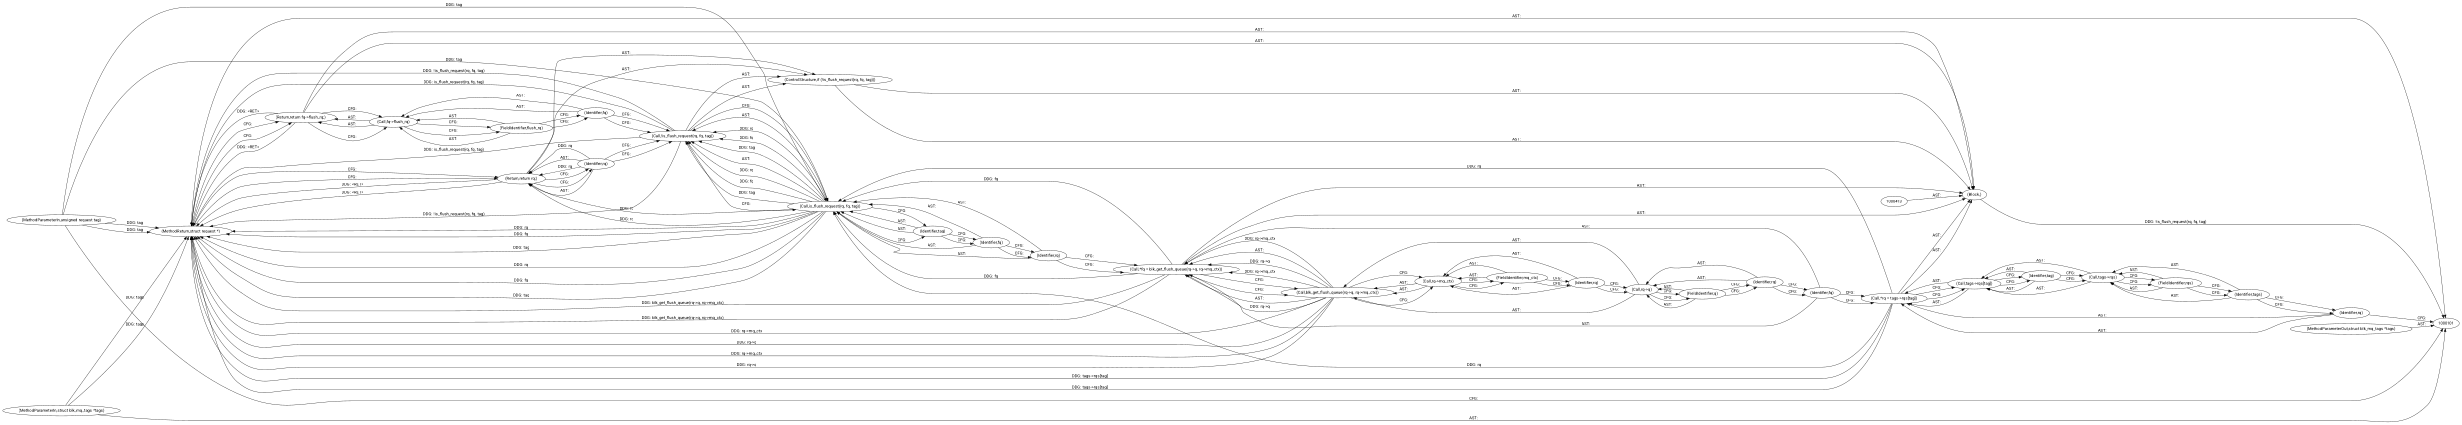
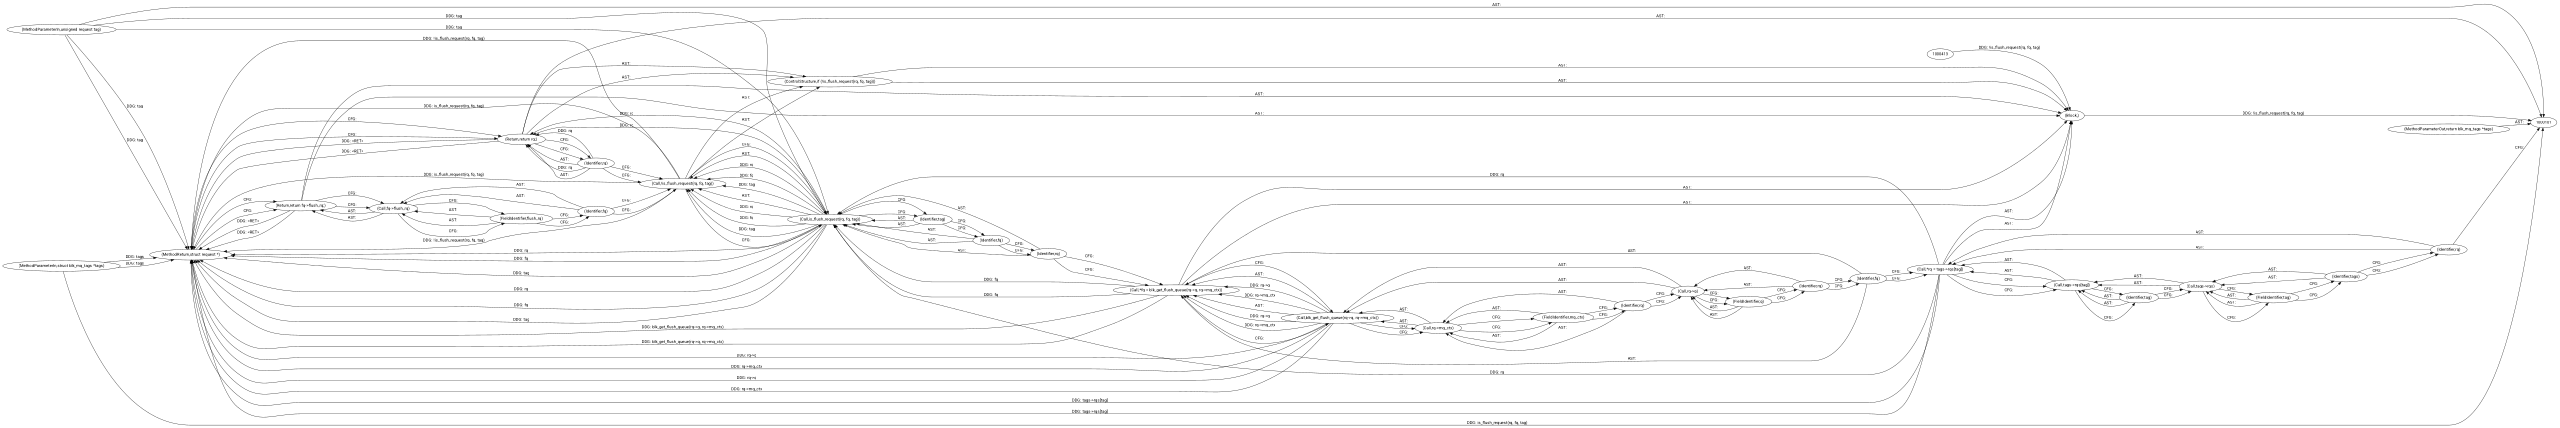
edge "(MethodReturn,struct request *)" -> "1000101": now "(Return,return rq;)" -> "1000101"
edge "1000413" -> "(Block,)": label "AST: " -> "DDG: !is_flush_request(rq, fq, tag)"
node "(FieldIdentifier,rqs)": label "(FieldIdentifier,rqs)" -> "(FieldIdentifier,tag)"
node "(MethodParameterOut,struct blk_mq_tags *tags)": label "(MethodParameterOut,struct blk_mq_tags *tags)" -> "(MethodParameterOut,return blk_mq_tags *tags)"
edge "(MethodParameterIn,unsigned request tag)" -> "1000101": label "CFG: " -> "AST: "
edge "(MethodParameterIn,struct blk_mq_tags *tags)" -> "1000101": label "AST: " -> "DDG: is_flush_request(rq, fq, tag)"
